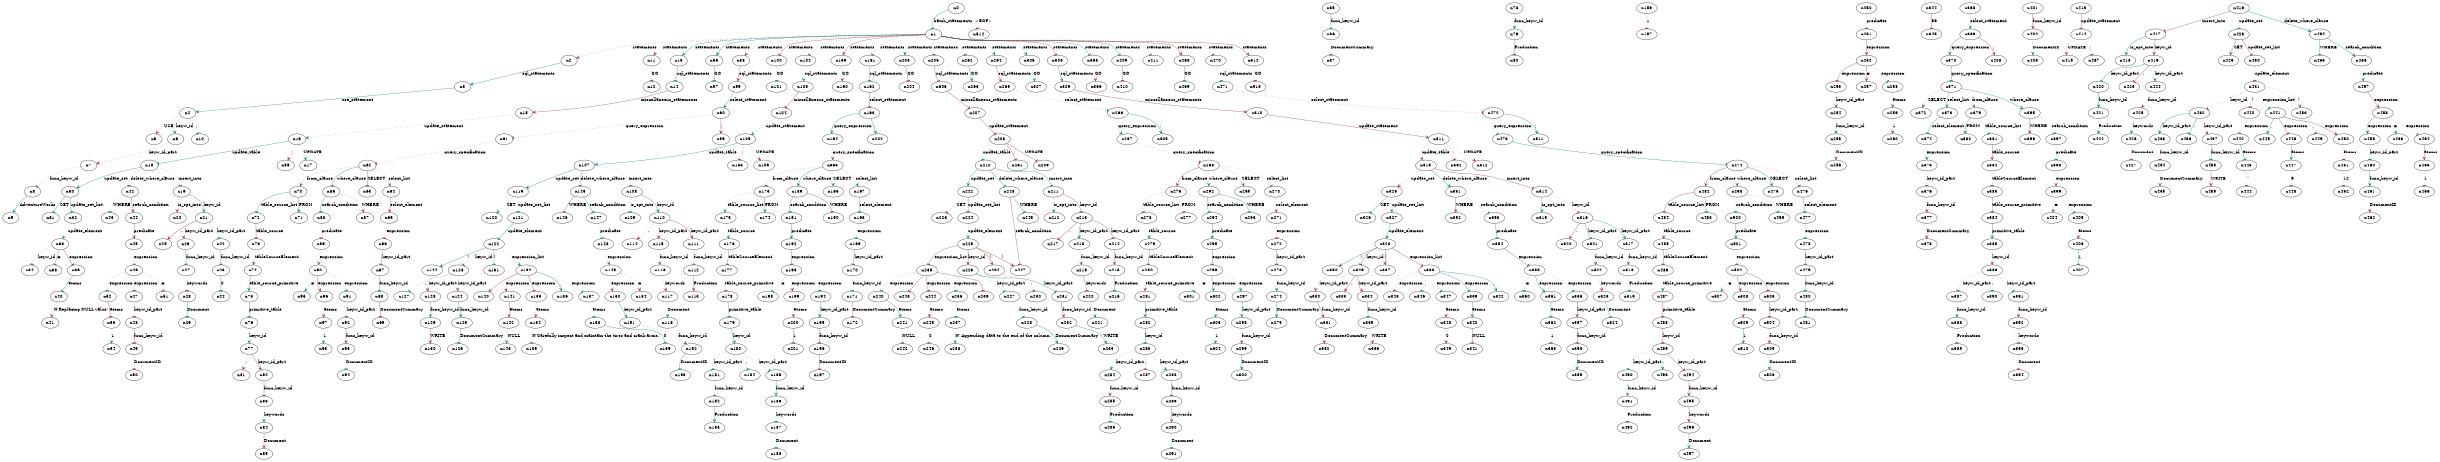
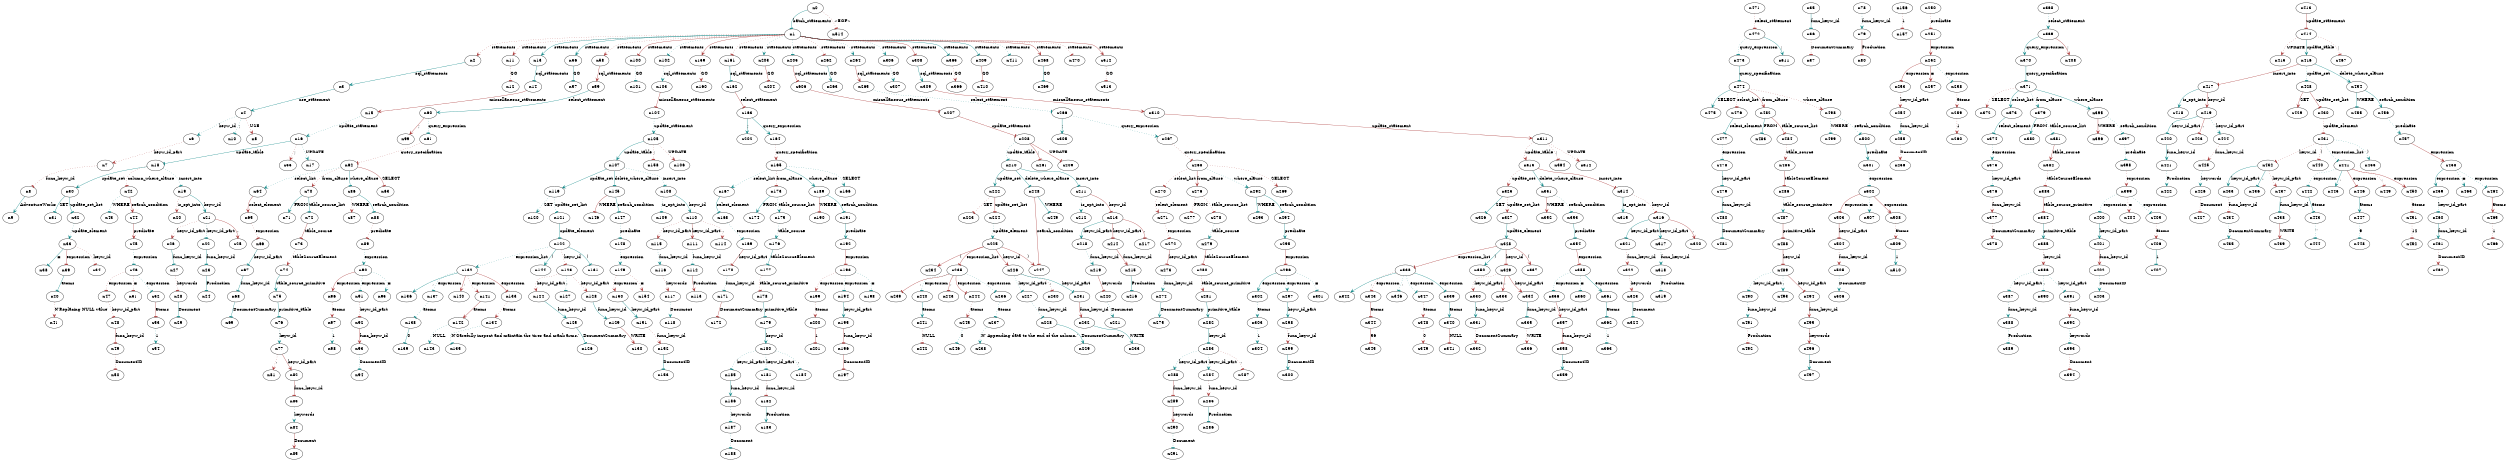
edge "n414" -> "n416": added, label "update_table"
edge "n470" -> "n471": removed, label "sql_statements"
node "n665": label "n665" -> "n165"
edge "n18" -> "n42": label "delete_where_clause" -> "column_where_clause"
edge "n325" -> "n327": color teal -> brown
node "n400": added
edge "n23" -> "n24": label "0" -> "Production"
edge "n330" -> "n331": color brown -> teal
edge "n68" -> "n69": color brown -> teal
edge "n343" -> "n344": added, label "atoms"
